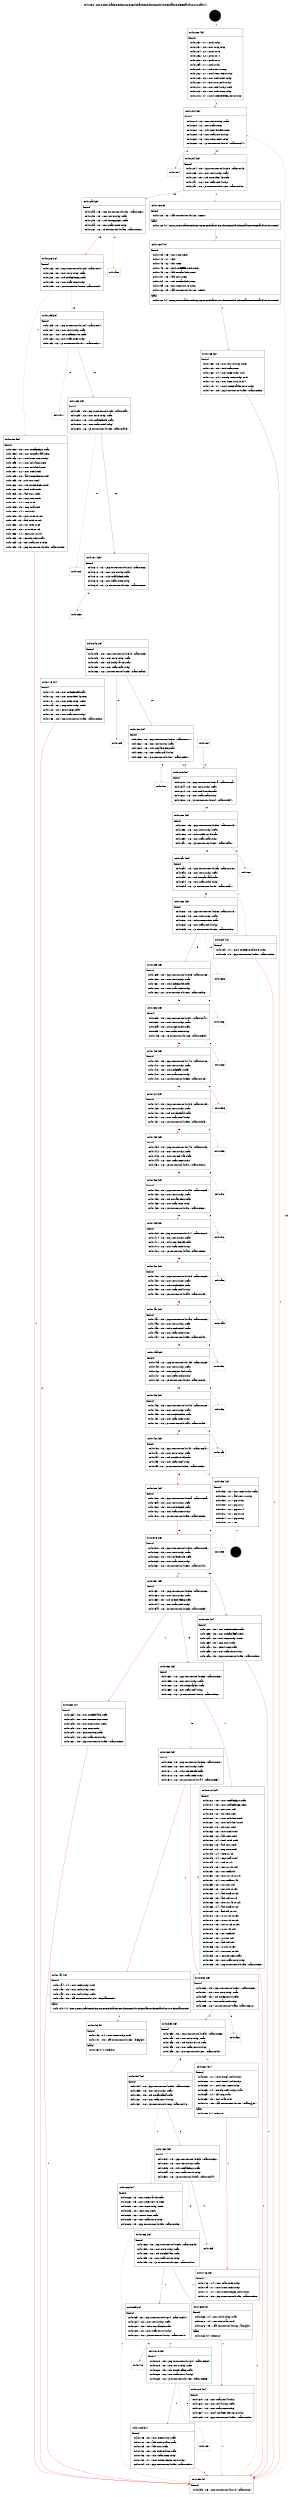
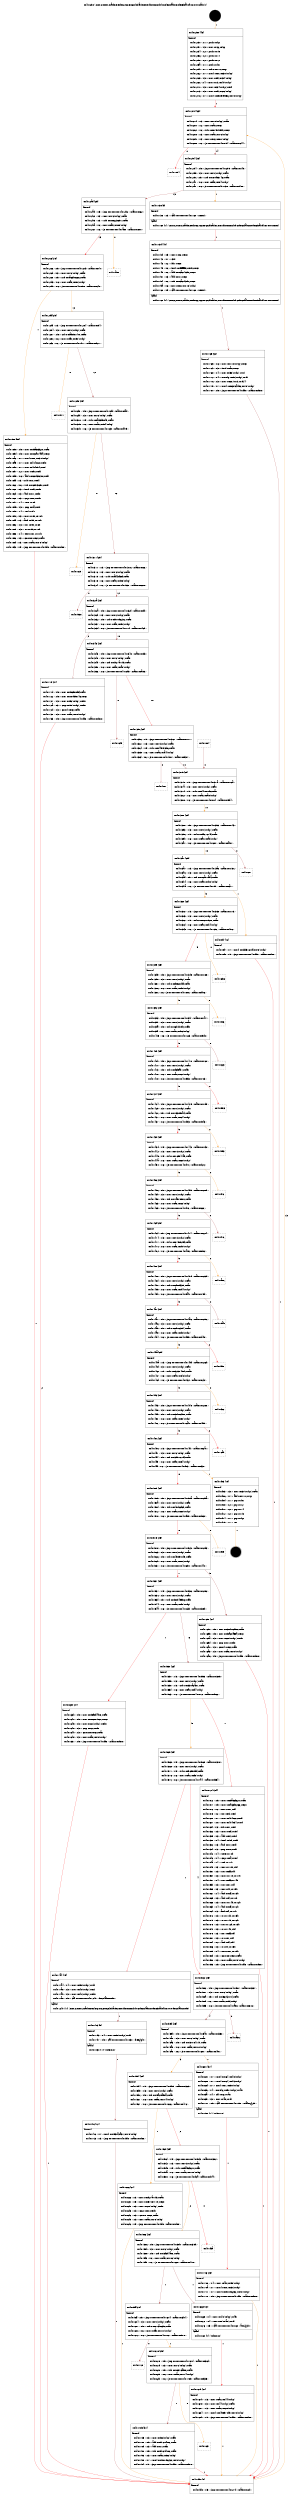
node "0x40132a [25]": added
node "0x4017bc [12]": added
